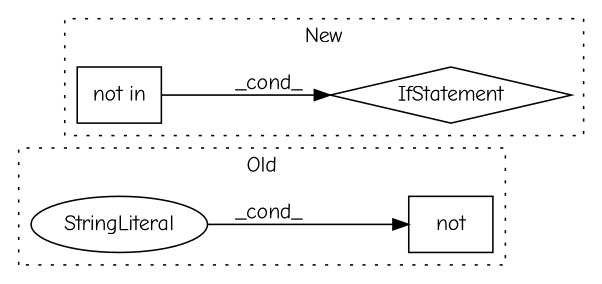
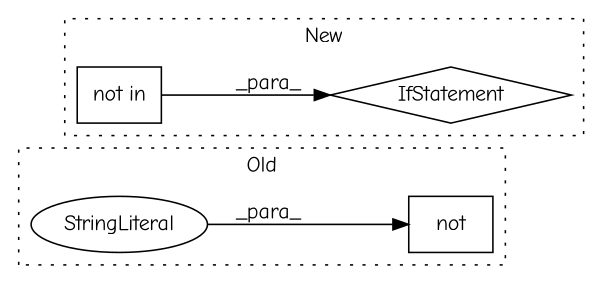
edge "not in" -> "IfStatement": label "_cond_" -> "_para_"
edge "StringLiteral" -> "not": label "_cond_" -> "_para_"
